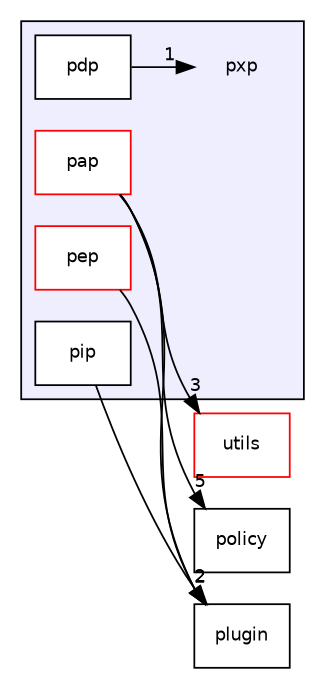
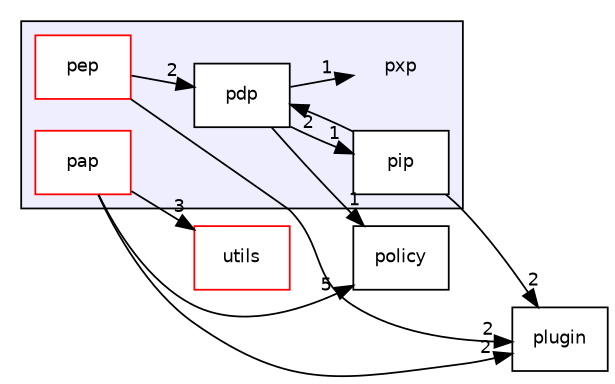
edge "pep" -> "pdp": added
edge "pip" -> "pdp": added
edge "pdp" -> "pip": added
edge "pdp" -> "policy": added
